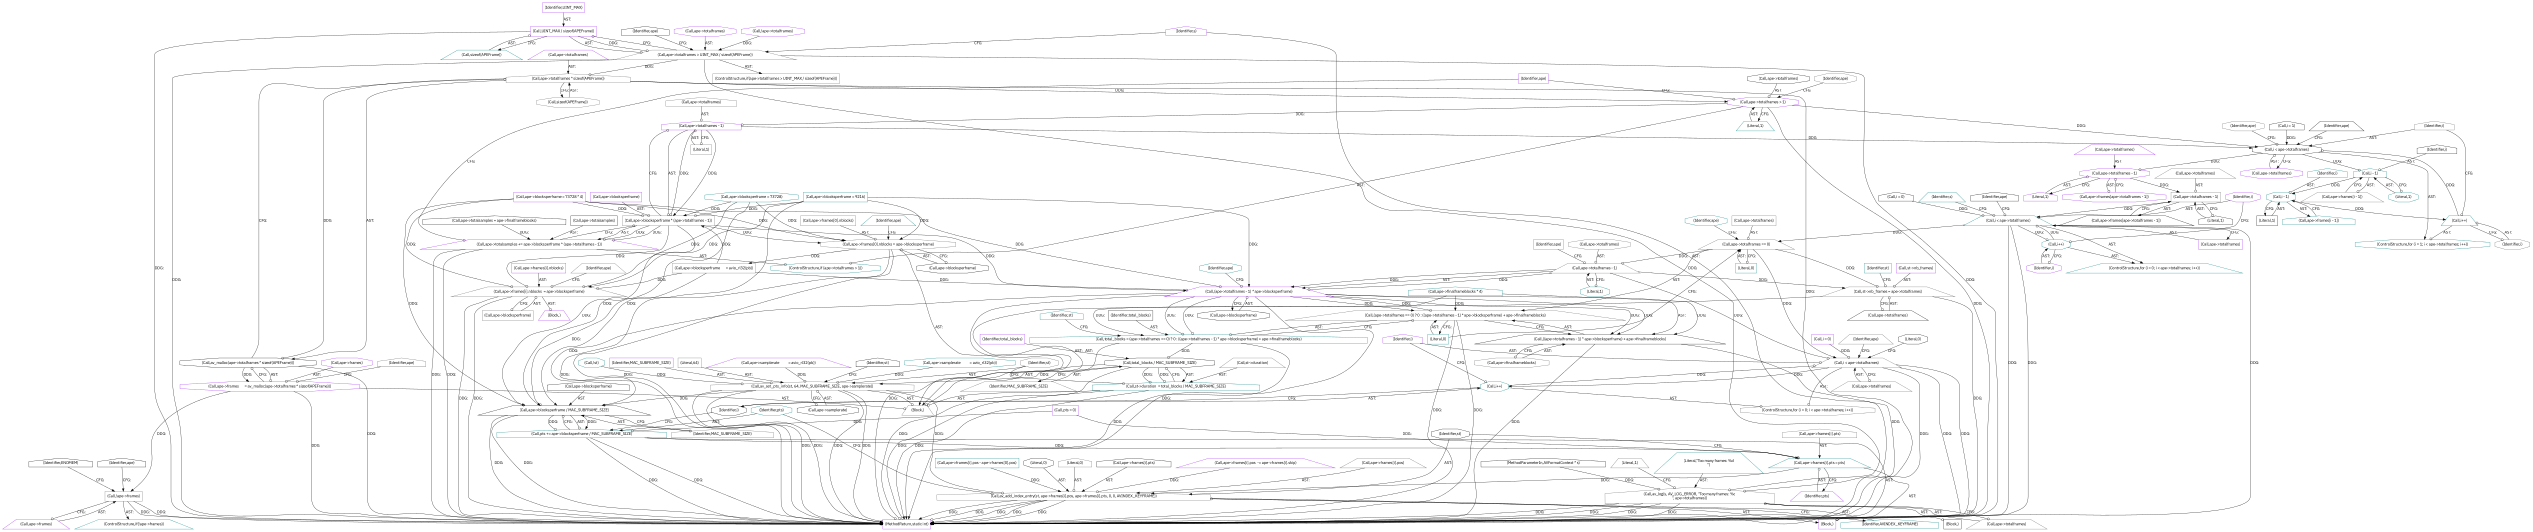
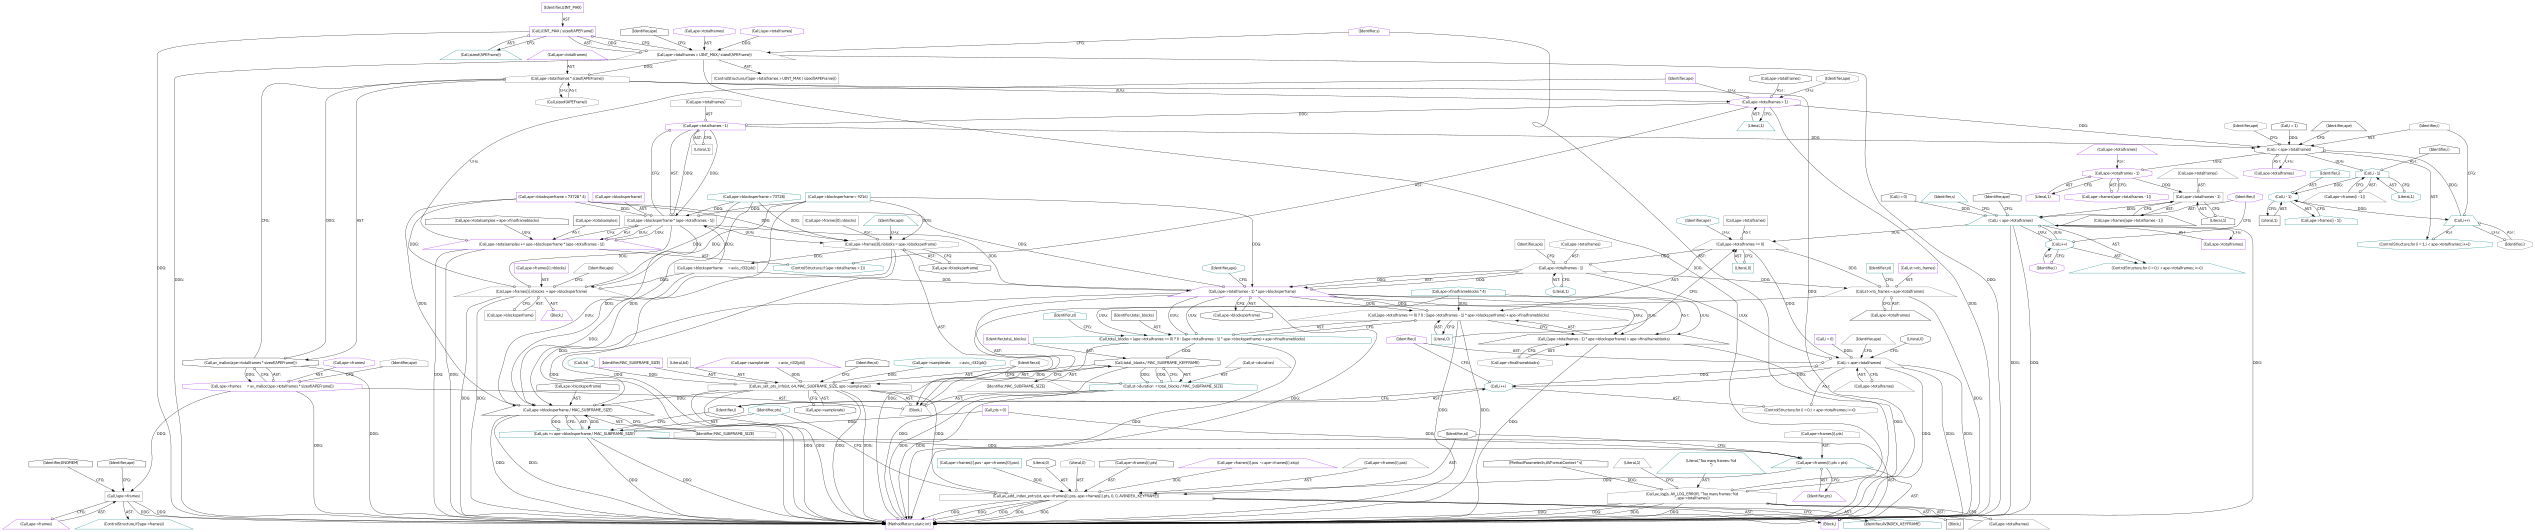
node "(Call,total_blocks / MAC_SUBFRAME_SIZE)": label "(Call,total_blocks / MAC_SUBFRAME_SIZE)" -> "(Call,total_blocks / MAC_SUBFRAME_KEYFRAME)"
